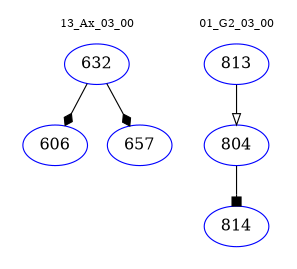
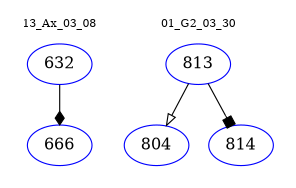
cluster "13_Ax_03_00": label "13_Ax_03_00" -> "13_Ax_03_08"
cluster "01_G2_03_00": label "01_G2_03_00" -> "01_G2_03_30"
node "606": label "606" -> "666"
node "657": removed
edge "804" -> "814": now "813" -> "814"
